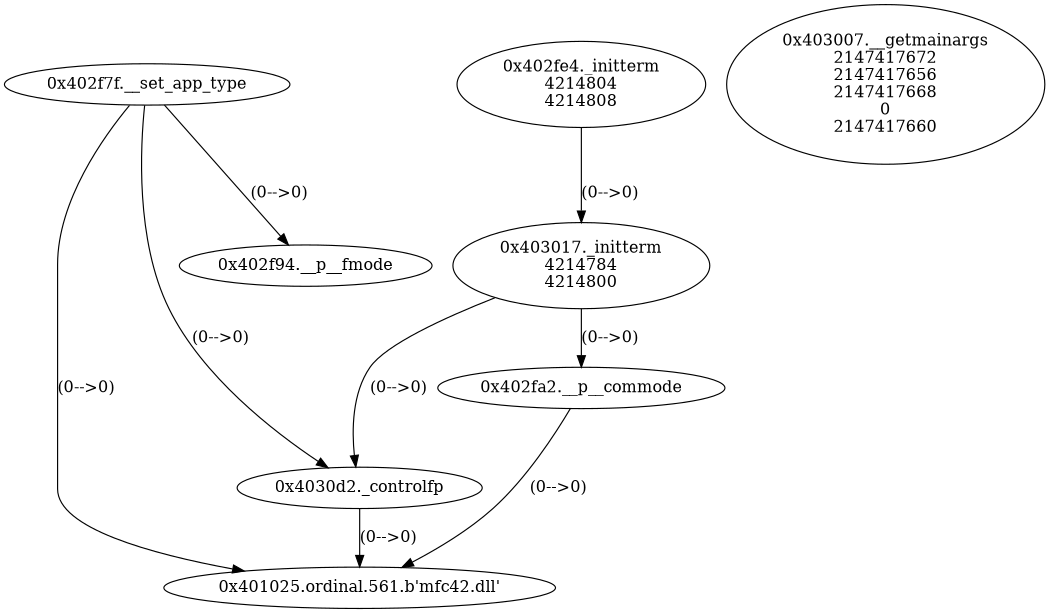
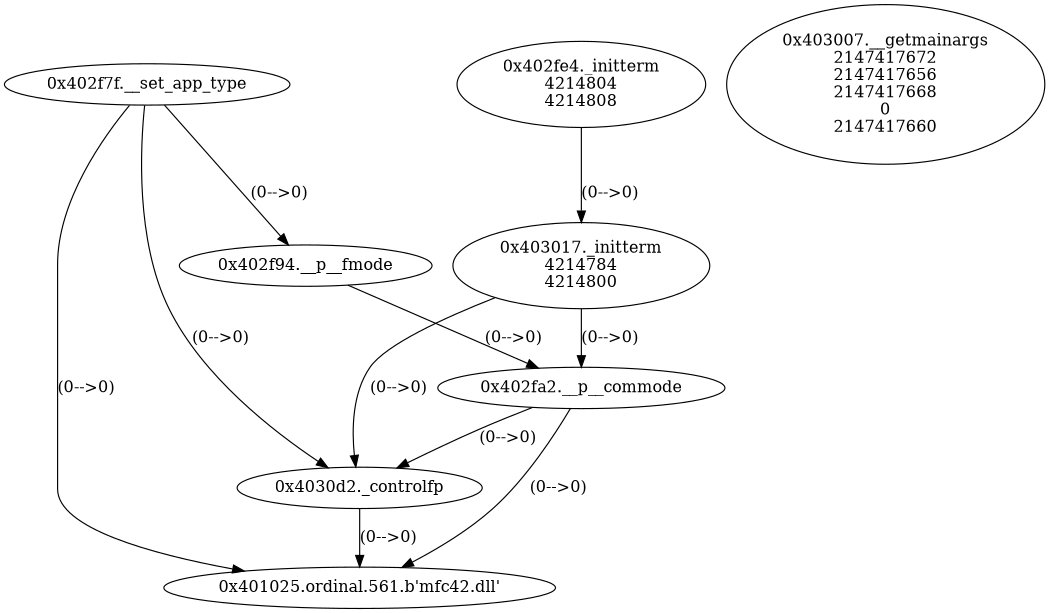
edge "0x402f94.__p__fmode" -> "0x402fa2.__p__commode": added, label "(0-->0)"
edge "0x402fa2.__p__commode" -> "0x4030d2._controlfp": added, label "(0-->0)"
